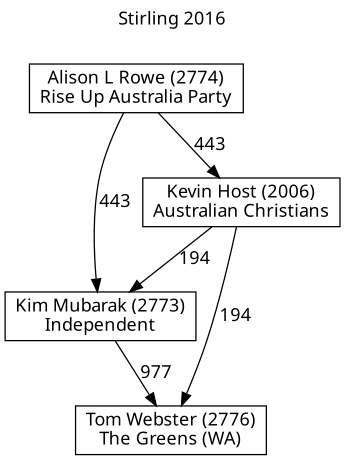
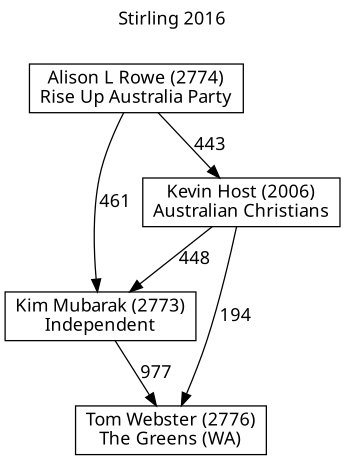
edge "Alison L Rowe (2774) Rise Up Australia Party" -> "Kim Mubarak (2773) Independent": label "443" -> "461"
edge "Kevin Host (2006) Australian Christians" -> "Kim Mubarak (2773) Independent": label "194" -> "448"
